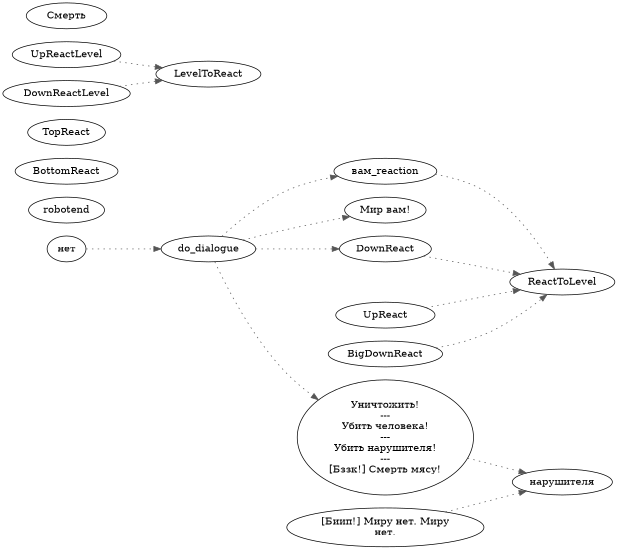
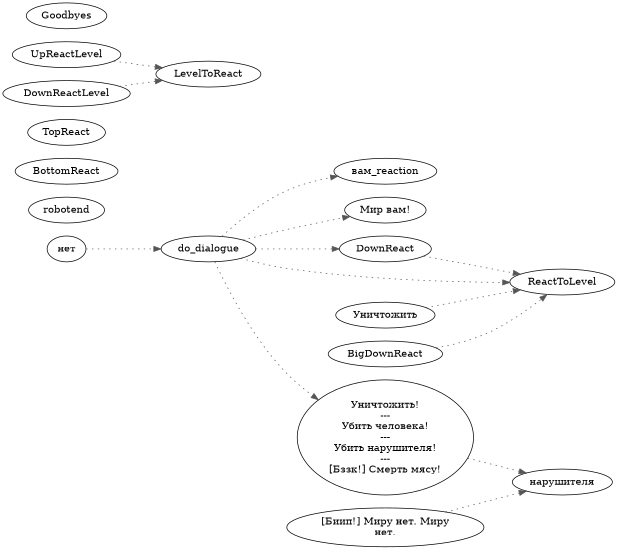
node "Смерть": label "Смерть" -> "Goodbyes"
edge "вам_reaction" -> "ReactToLevel": now "do_dialogue" -> "ReactToLevel"
node "UpReact": label "UpReact" -> "Уничтожить"
